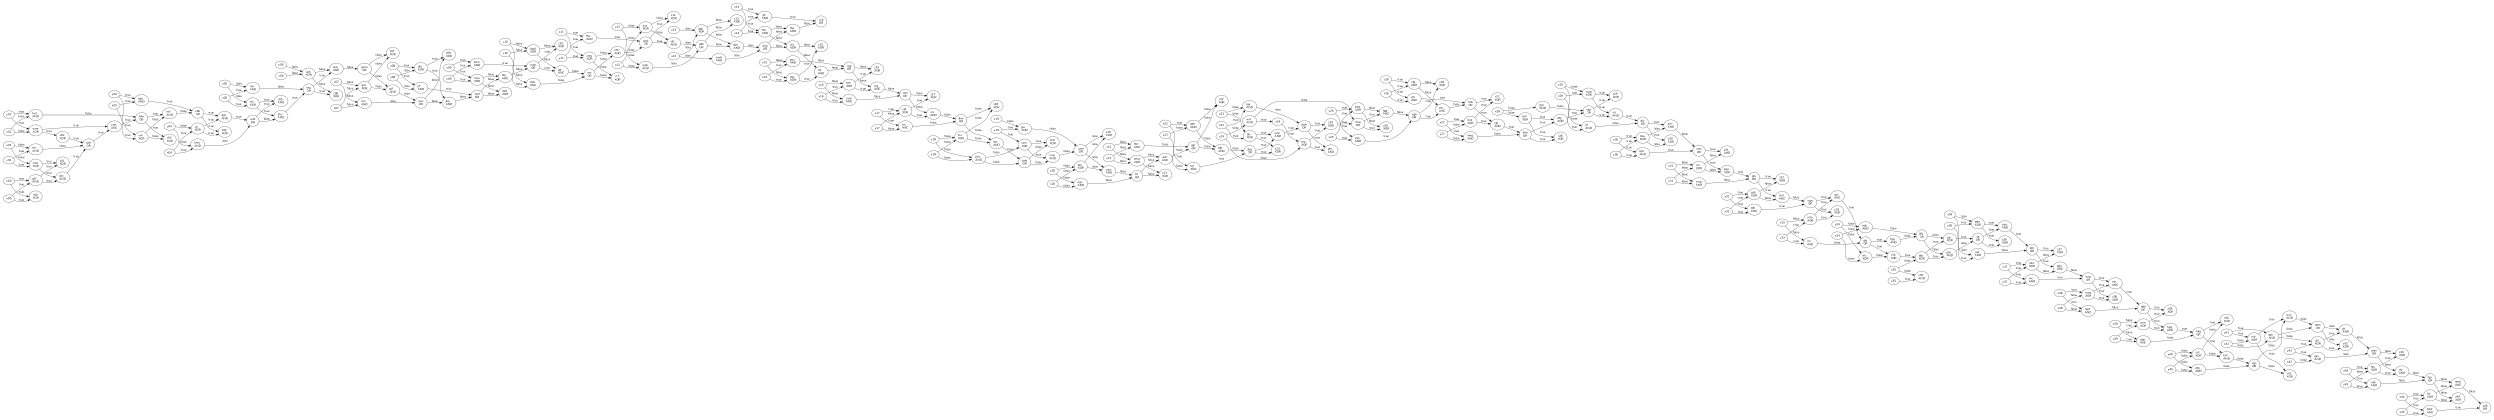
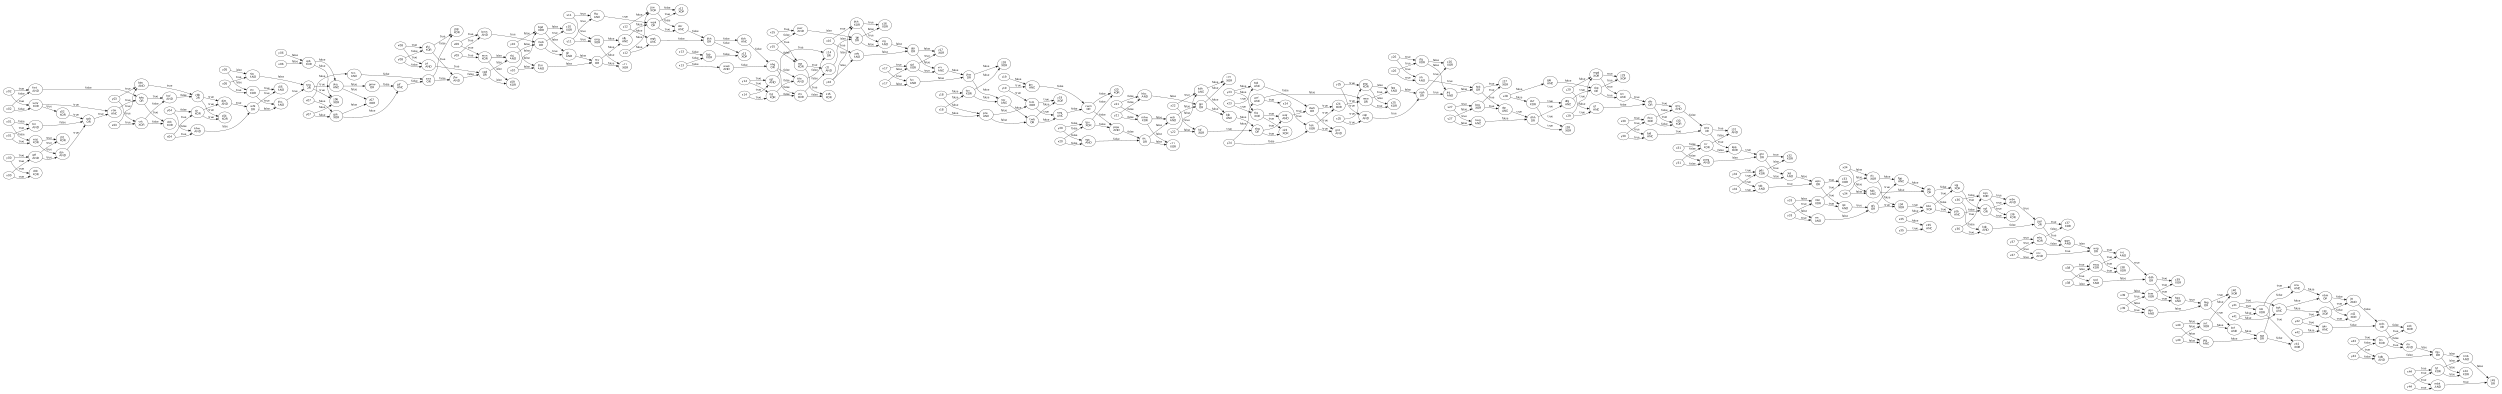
edge "tgp XOR" -> "tbh AND": removed, label "false"
edge "gmw OR" -> "z07 XOR": now "skq AND" -> "z07 XOR"
edge "y07" -> "ncs AND": now "y07" -> "z06 XOR"
edge "rfv XOR" -> "fgp AND": added, label "false"
